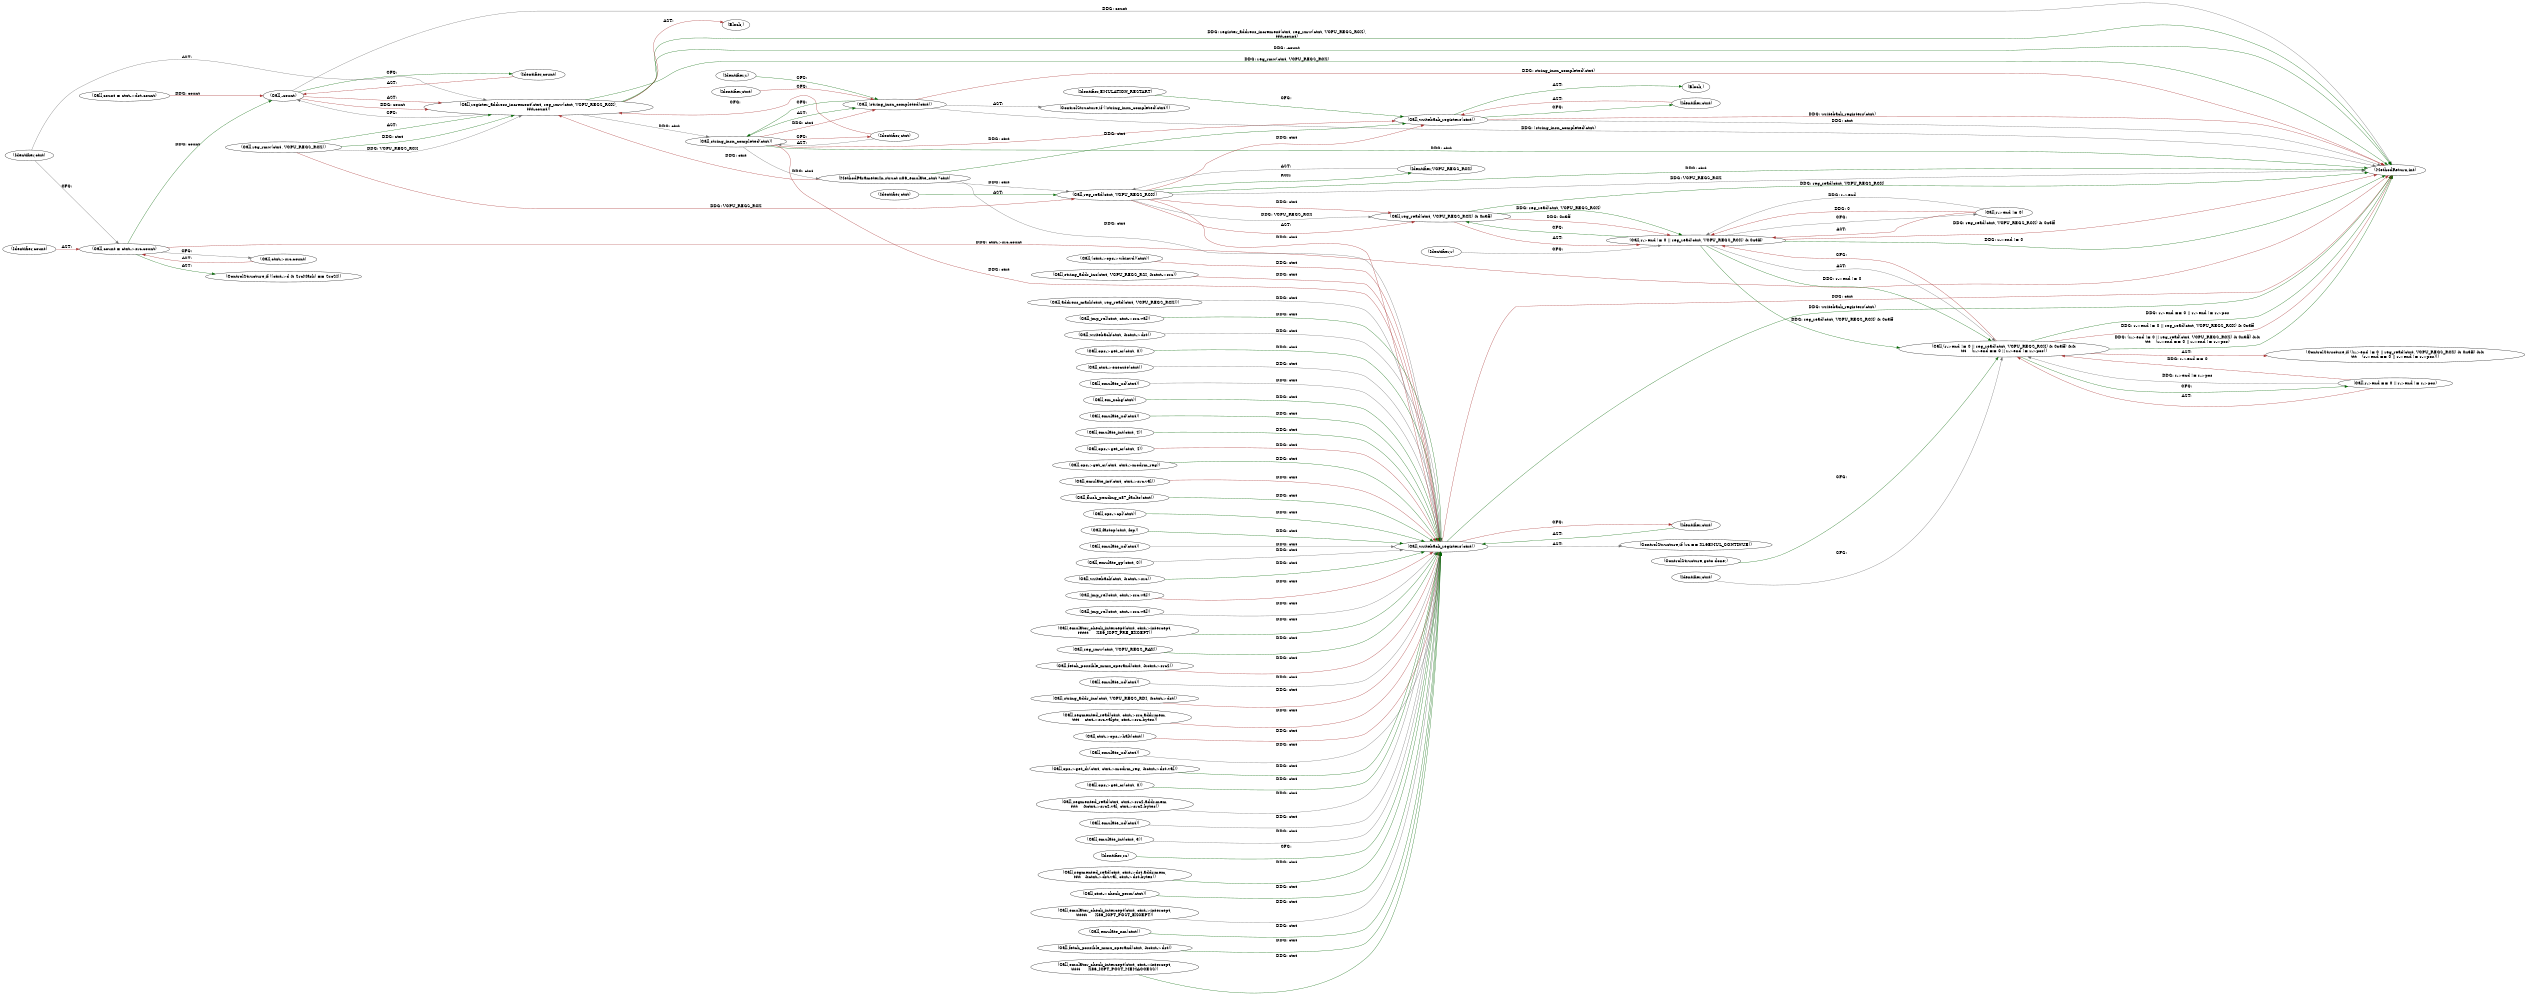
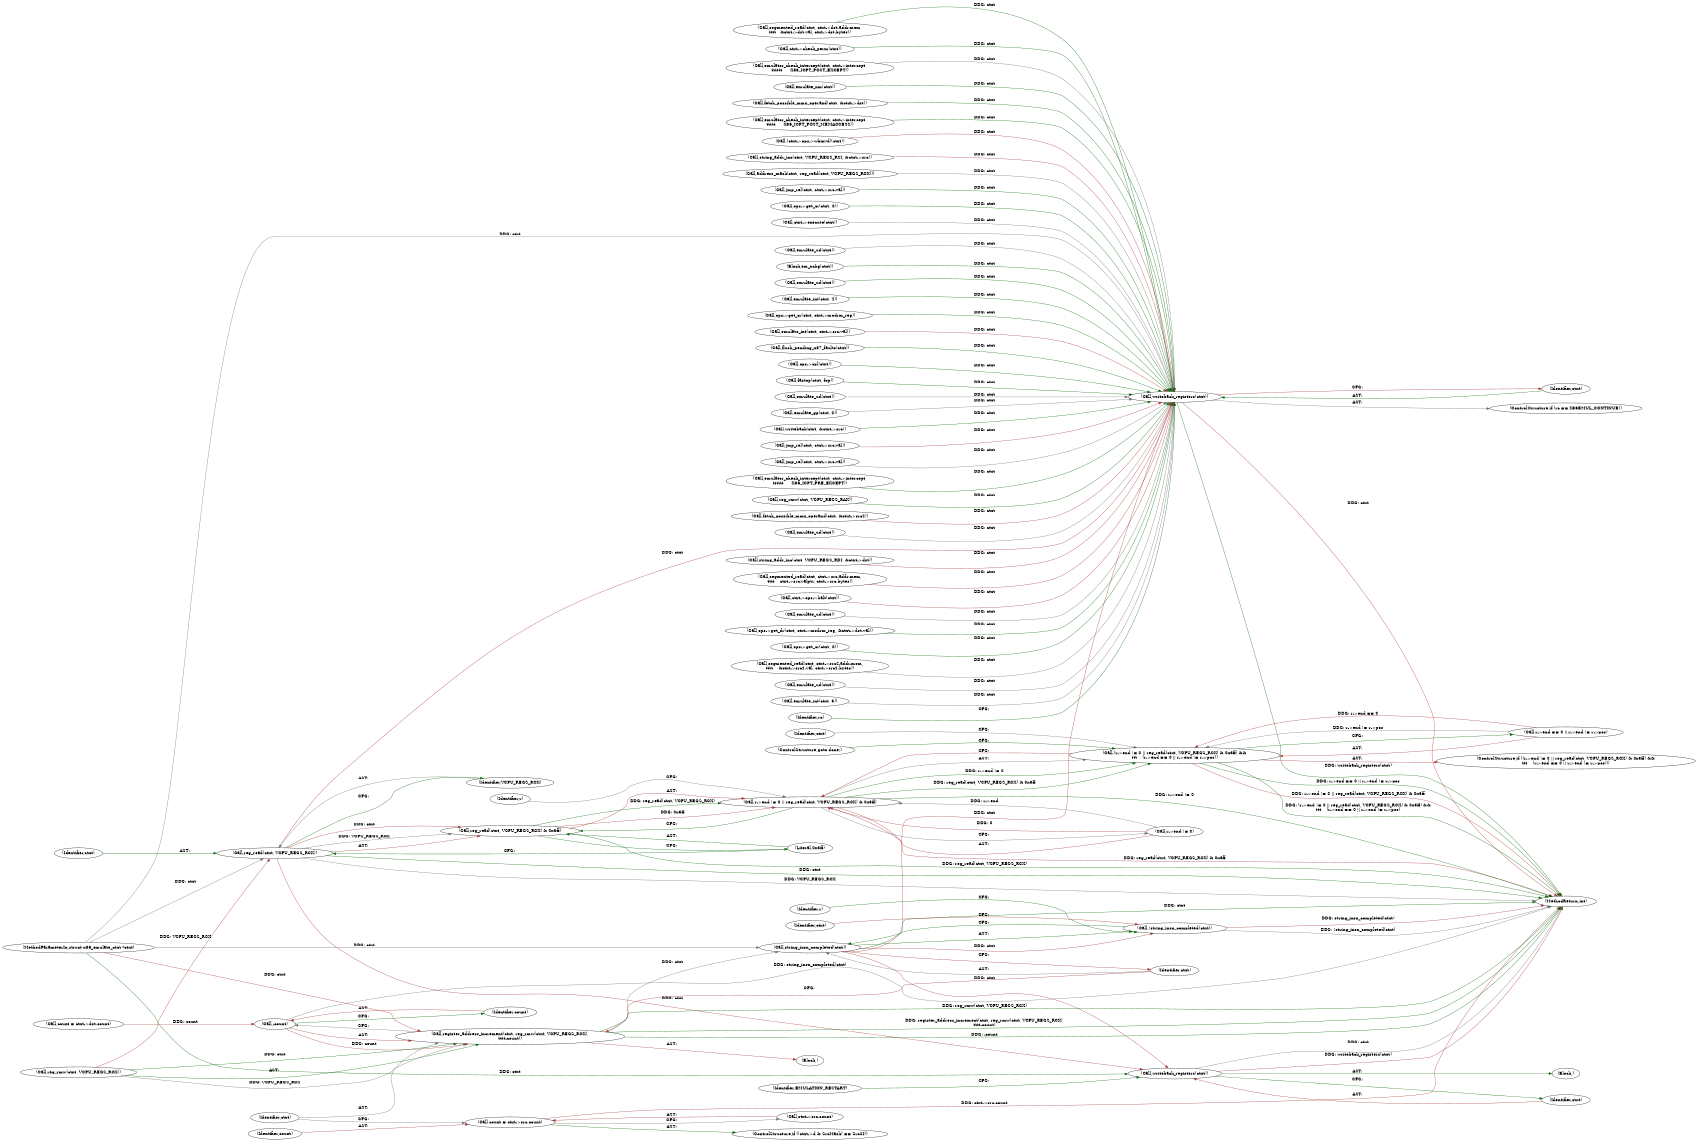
edge "(Call,-count)" -> "(MethodReturn,int)": label "DDG: count" -> "DDG: string_insn_completed(ctxt)"
node "(ControlStructure,if (!string_insn_completed(ctxt)))": removed
edge "(Call,count = ctxt->src.count)" -> "(Call,-count)": removed, label "DDG: count"
edge "(Call,string_insn_completed(ctxt))" -> "(MethodParameterIn,struct x86_emulate_ctxt *ctxt)": reversed
edge "(Call,reg_read(ctxt, VCPU_REGS_RCX))" -> "(Identifier,VCPU_REGS_RCX)": label "RCX: " -> "CFG: "
node "(Call,writeback(ctxt, &ctxt->dst))": removed
node "(Call,em_xchg(ctxt))": label "(Call,em_xchg(ctxt))" -> "(Block,em_xchg(ctxt))"
node "(Call,ops->get_cr(ctxt, 4))": removed
node "(ControlStructure,if (rc == X16EMUL_CONTINUE))": label "(ControlStructure,if (rc == X16EMUL_CONTINUE))" -> "(ControlStructure,if (rc == X86EMUL_CONTINUE))"
node "(Literal,0x3ff)": added
